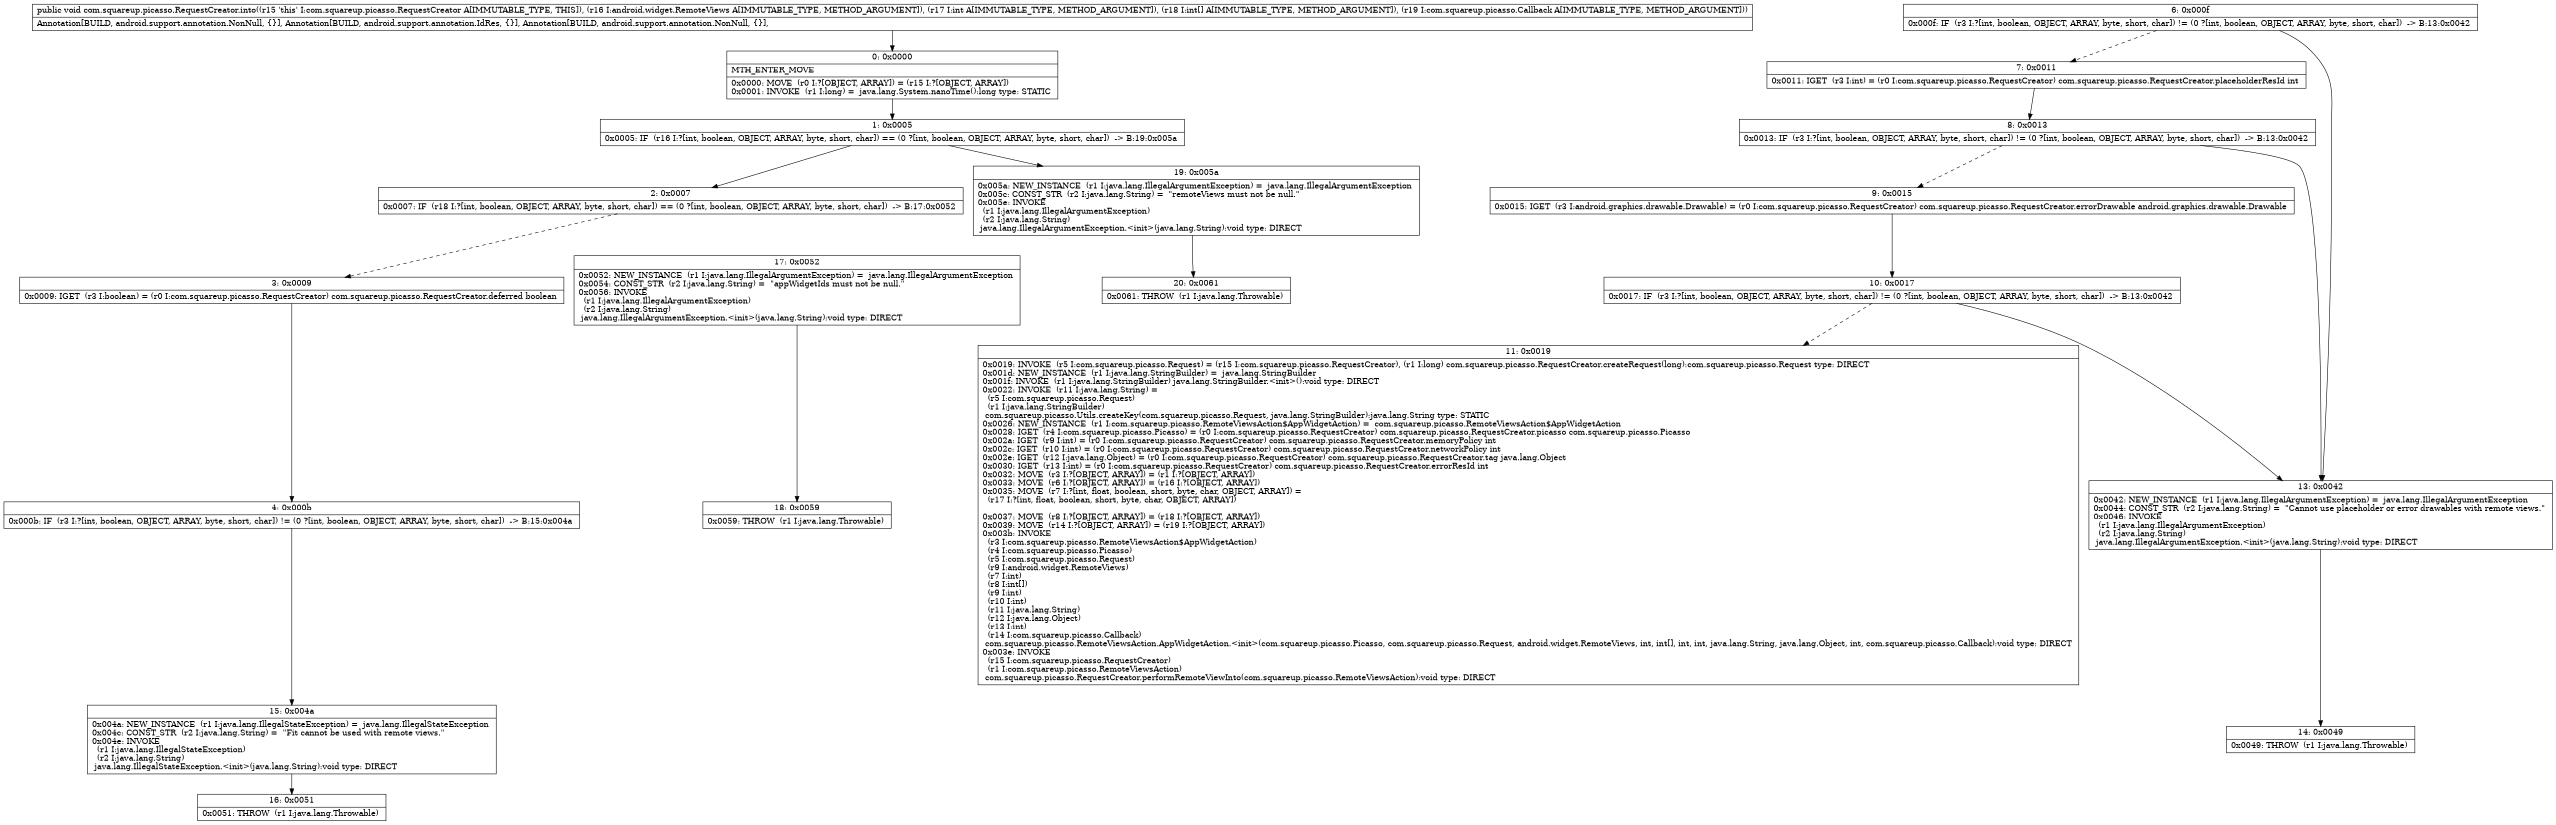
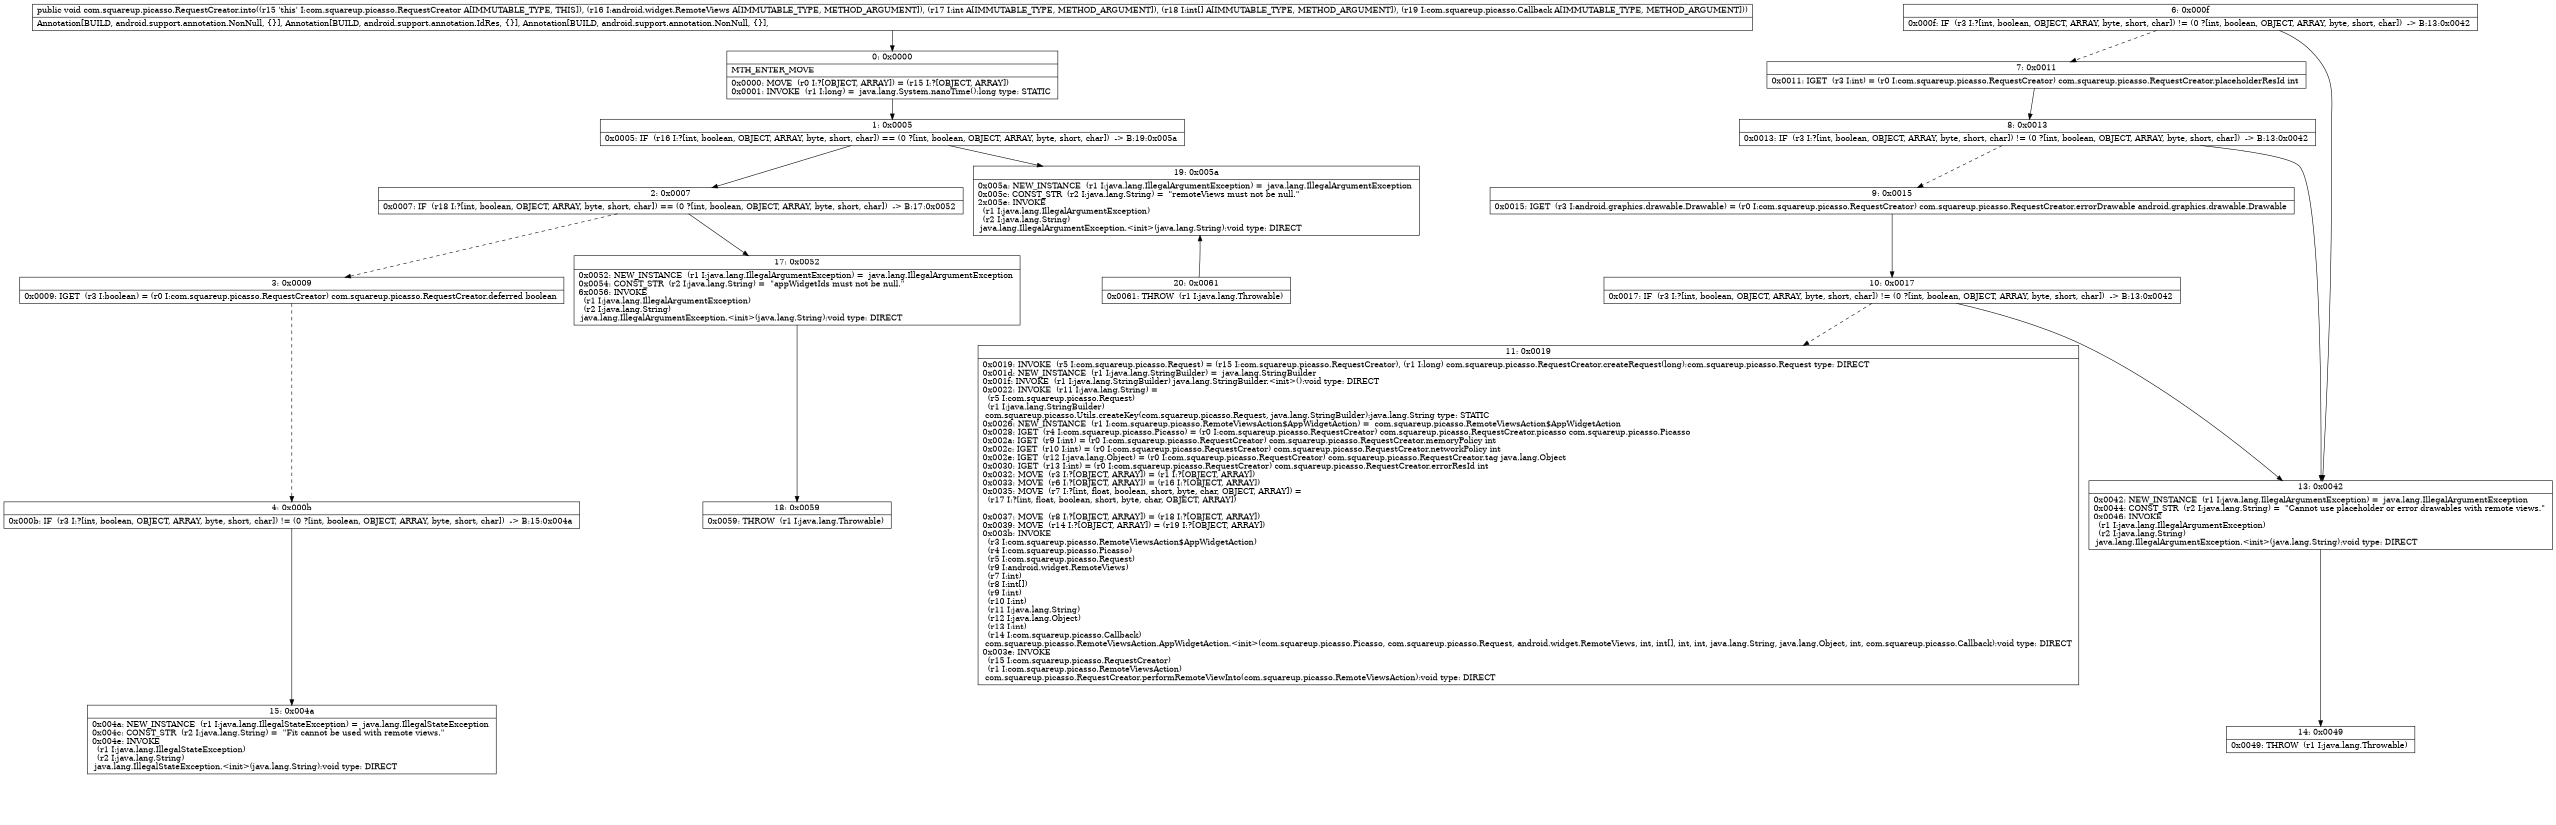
node "19: 0x005a": text "0x005e: INVOKE" -> "2x005e: INVOKE"
edge "2: 0x0007" -> "17: 0x0052": added
edge "19: 0x005a" -> "20: 0x0061": reversed
node "17: 0x0052": text "0x0056: INVOKE" -> "6x0056: INVOKE"
edge "3: 0x0009" -> "4: 0x000b": style solid -> dashed
node "16: 0x0051": removed
